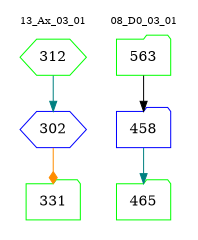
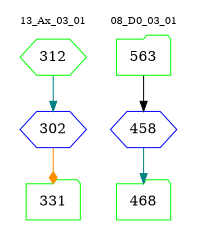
node "458": shape folder -> hexagon
node "465": label "465" -> "468"
